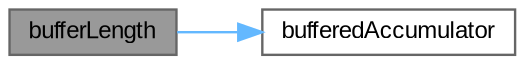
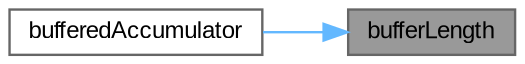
edge "bufferLength" -> "bufferedAccumulator": reversed
